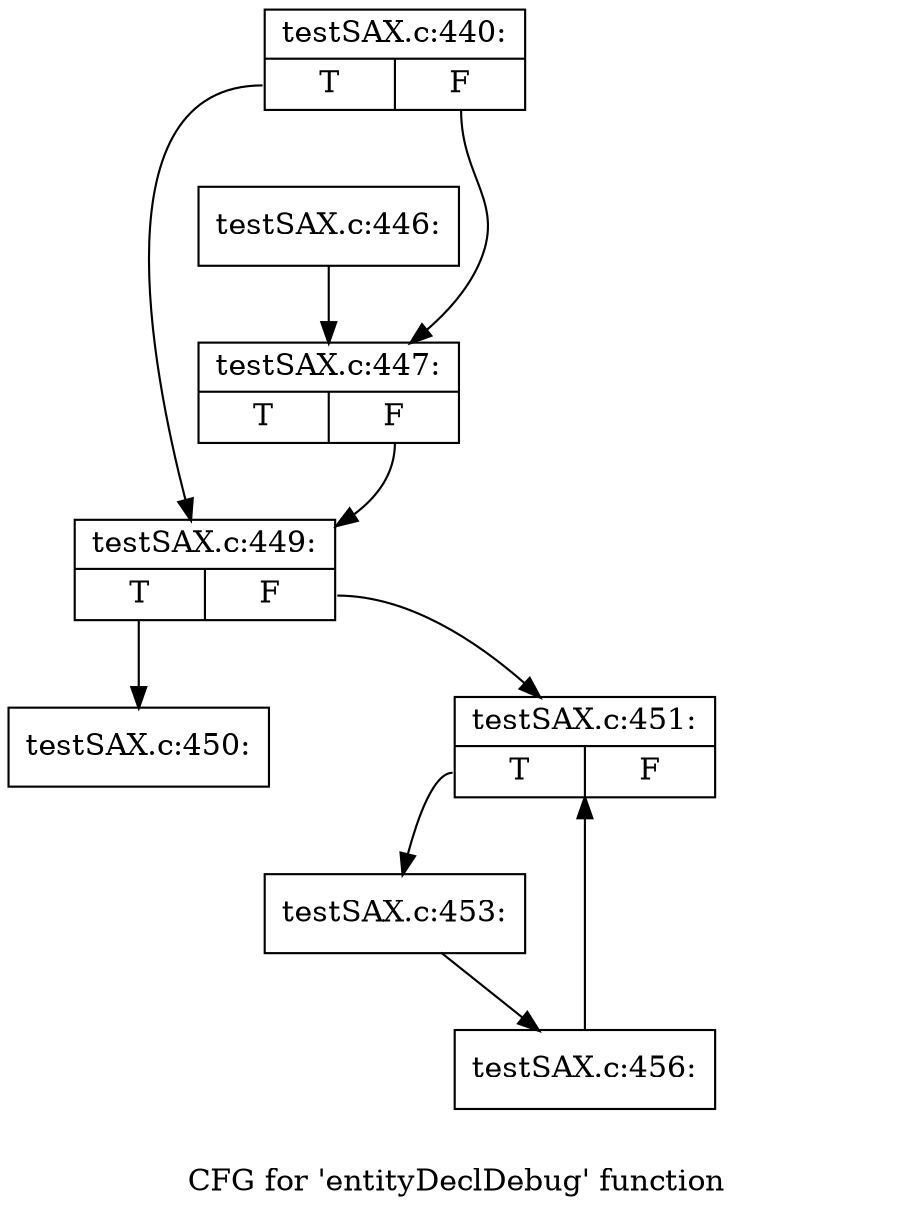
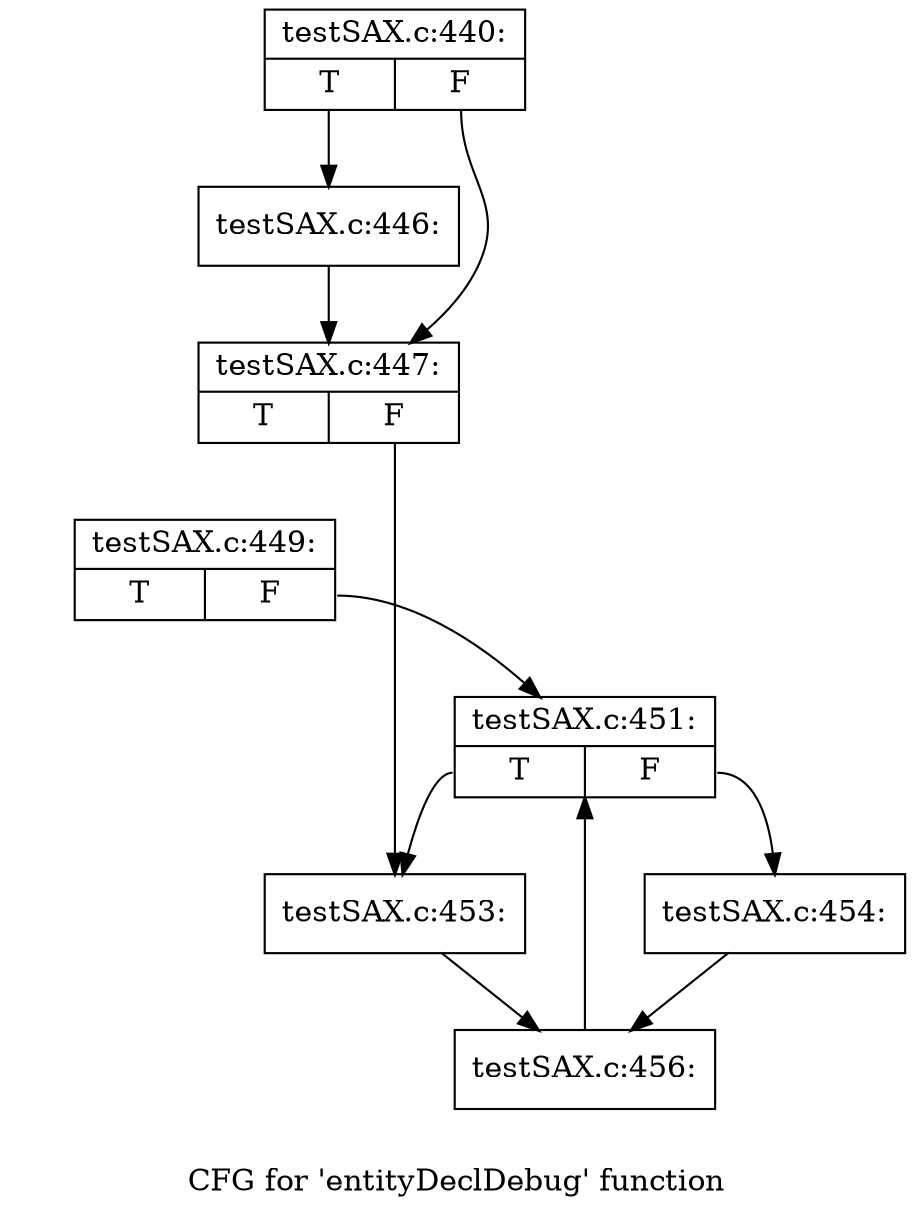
edge "testSAX.c:440:" -> "testSAX.c:449:": now "testSAX.c:440:" -> "testSAX.c:446:"
edge "testSAX.c:447:" -> "testSAX.c:449:": now "testSAX.c:447:" -> "testSAX.c:453:"
node "testSAX.c:450:": removed
node "testSAX.c:454:": added
